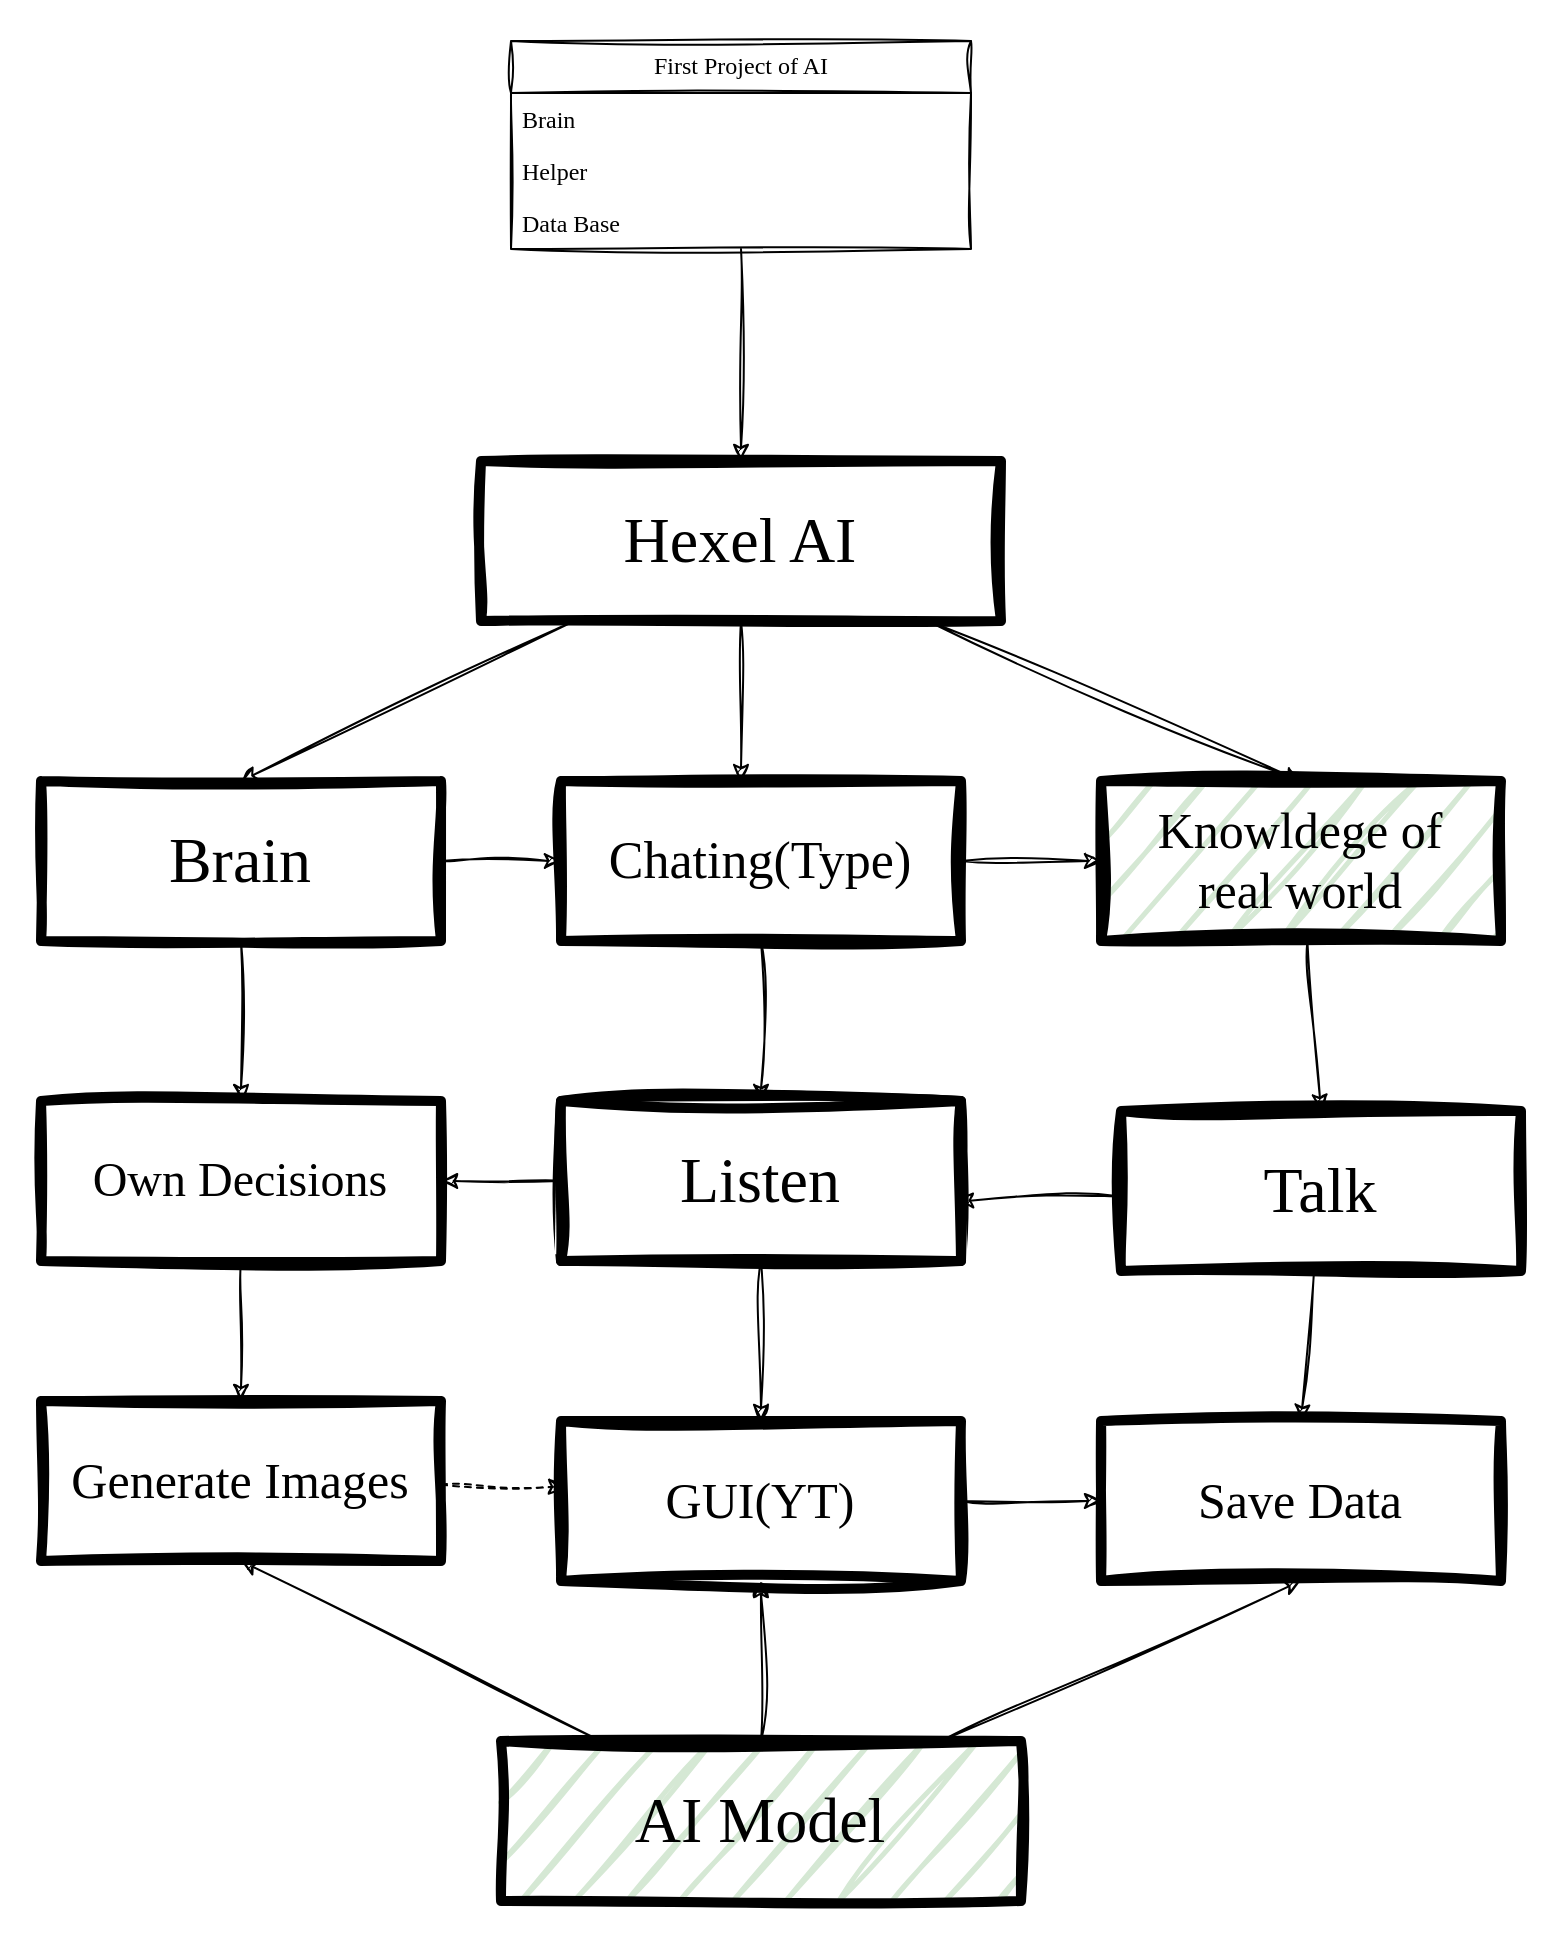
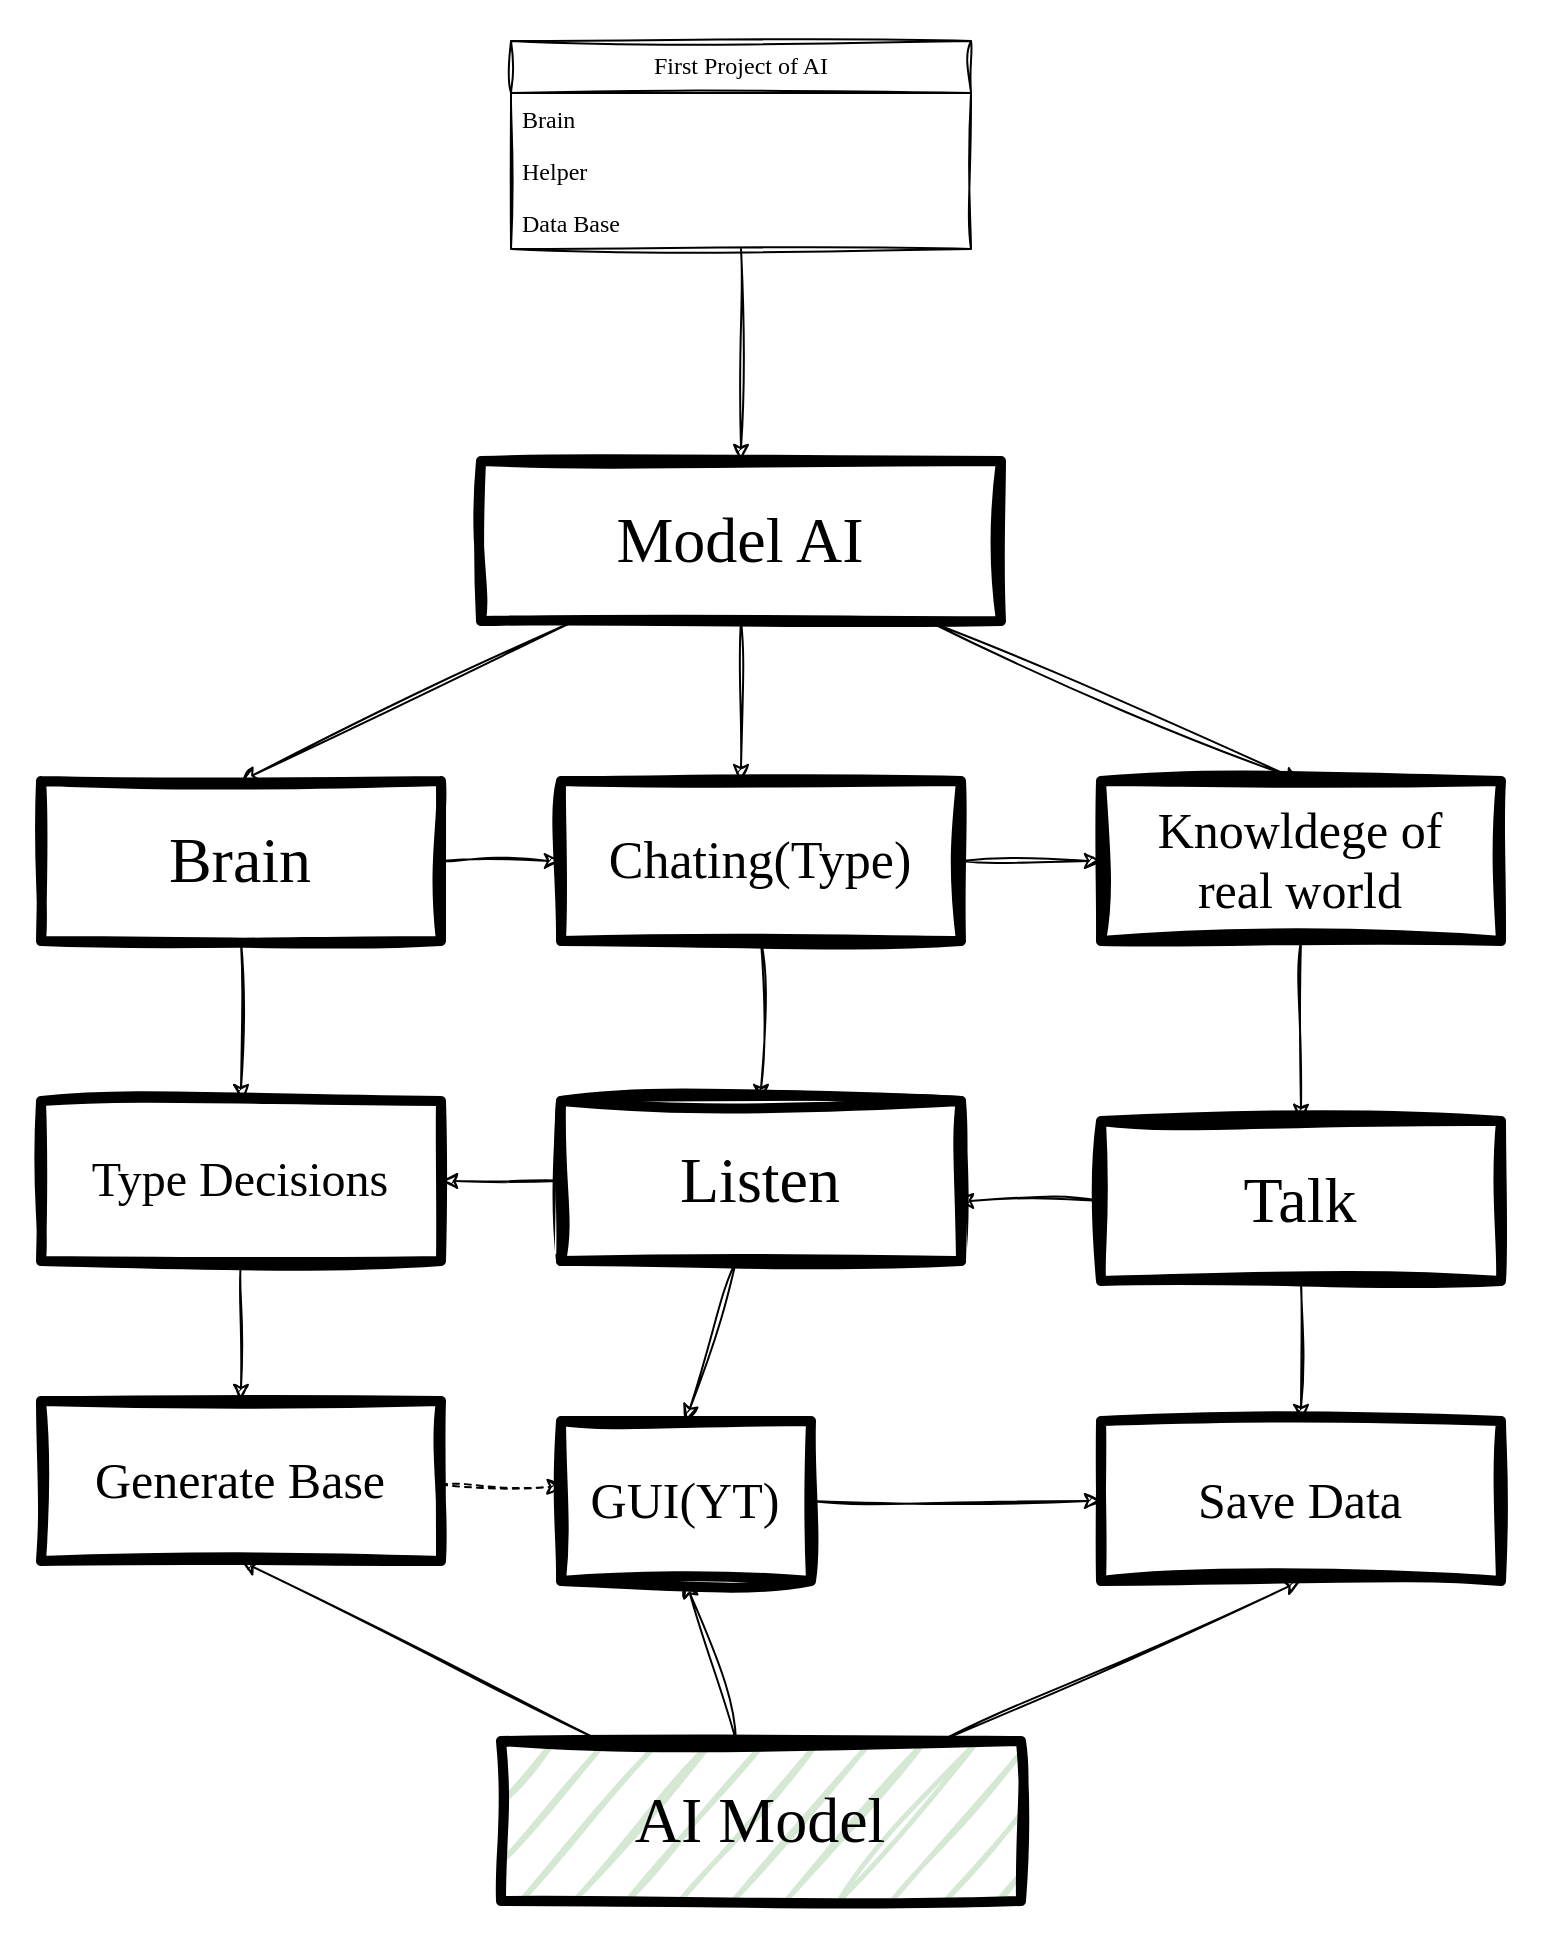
node "Hexel AI": label "Hexel AI" -> "Model AI"
node "Knowldege of real world": fillcolor #d5e8d4 -> #ffffff
node "Own Decisions": label "Own Decisions" -> "Type Decisions"
node "Talk": moved (1321, 1191) -> (1301, 1201)
node "Generate Images": label "Generate Images" -> "Generate Base"
node "GUI(YT)": size 400x160 -> 250x160
